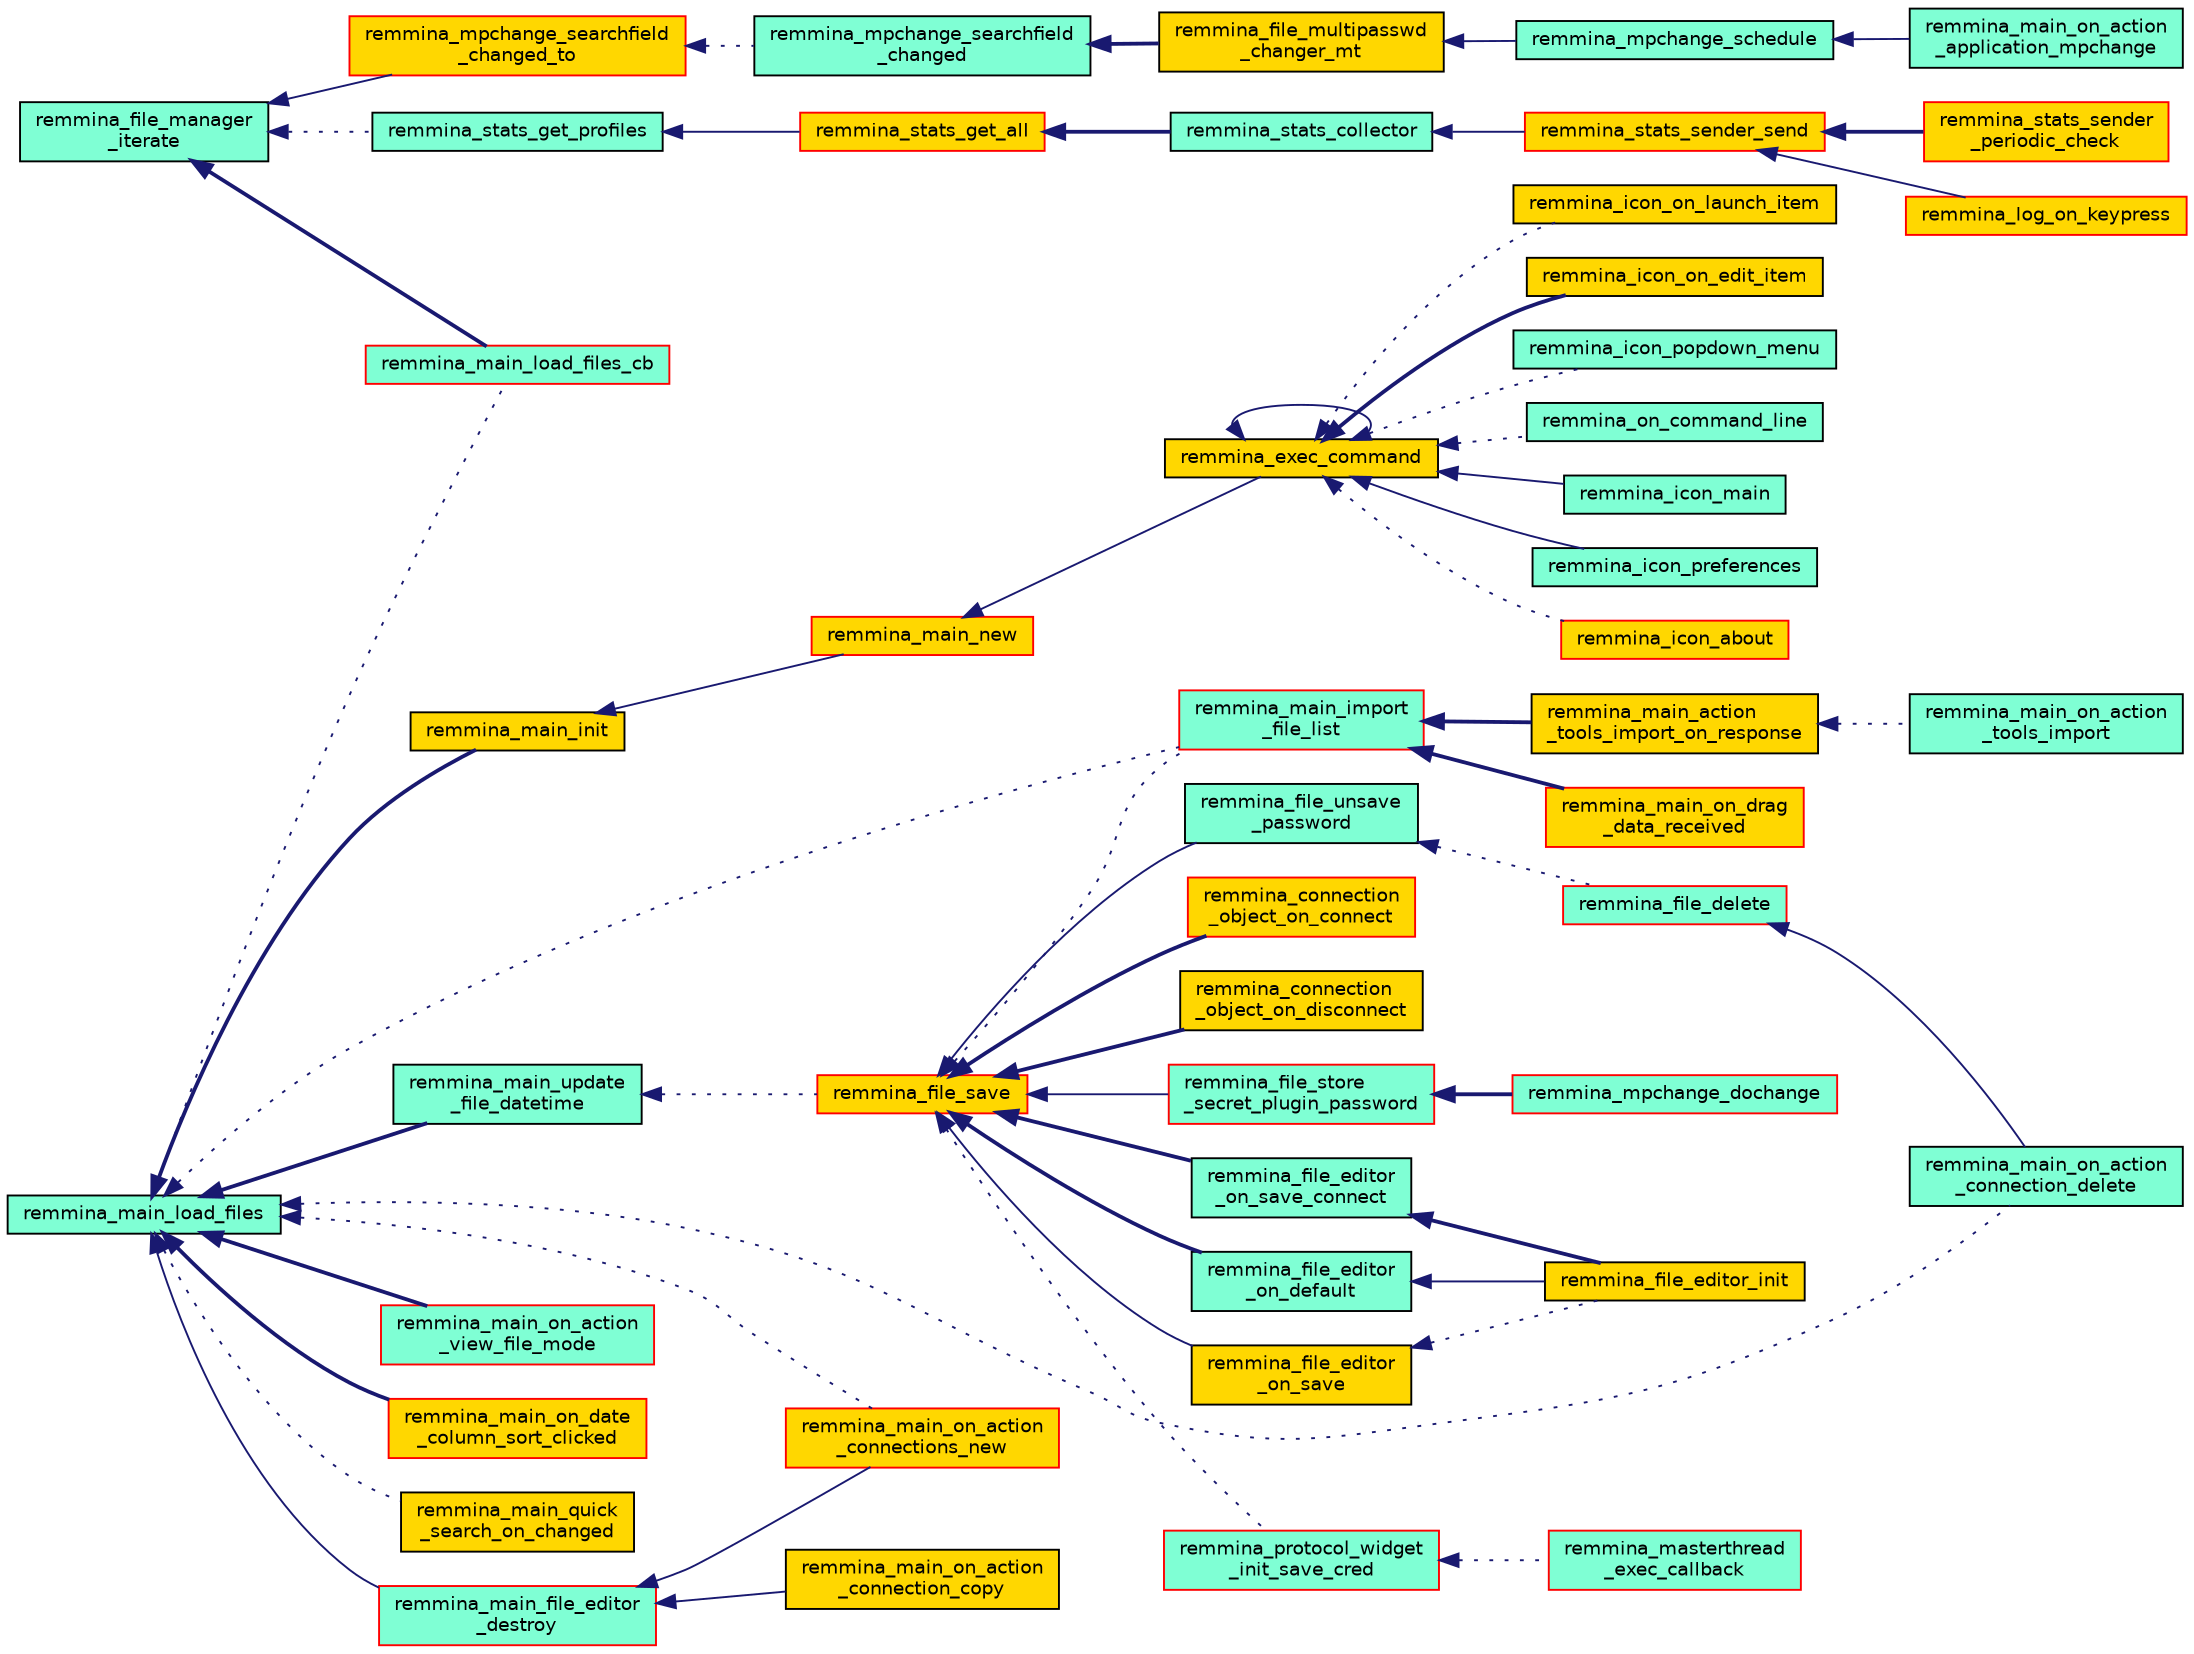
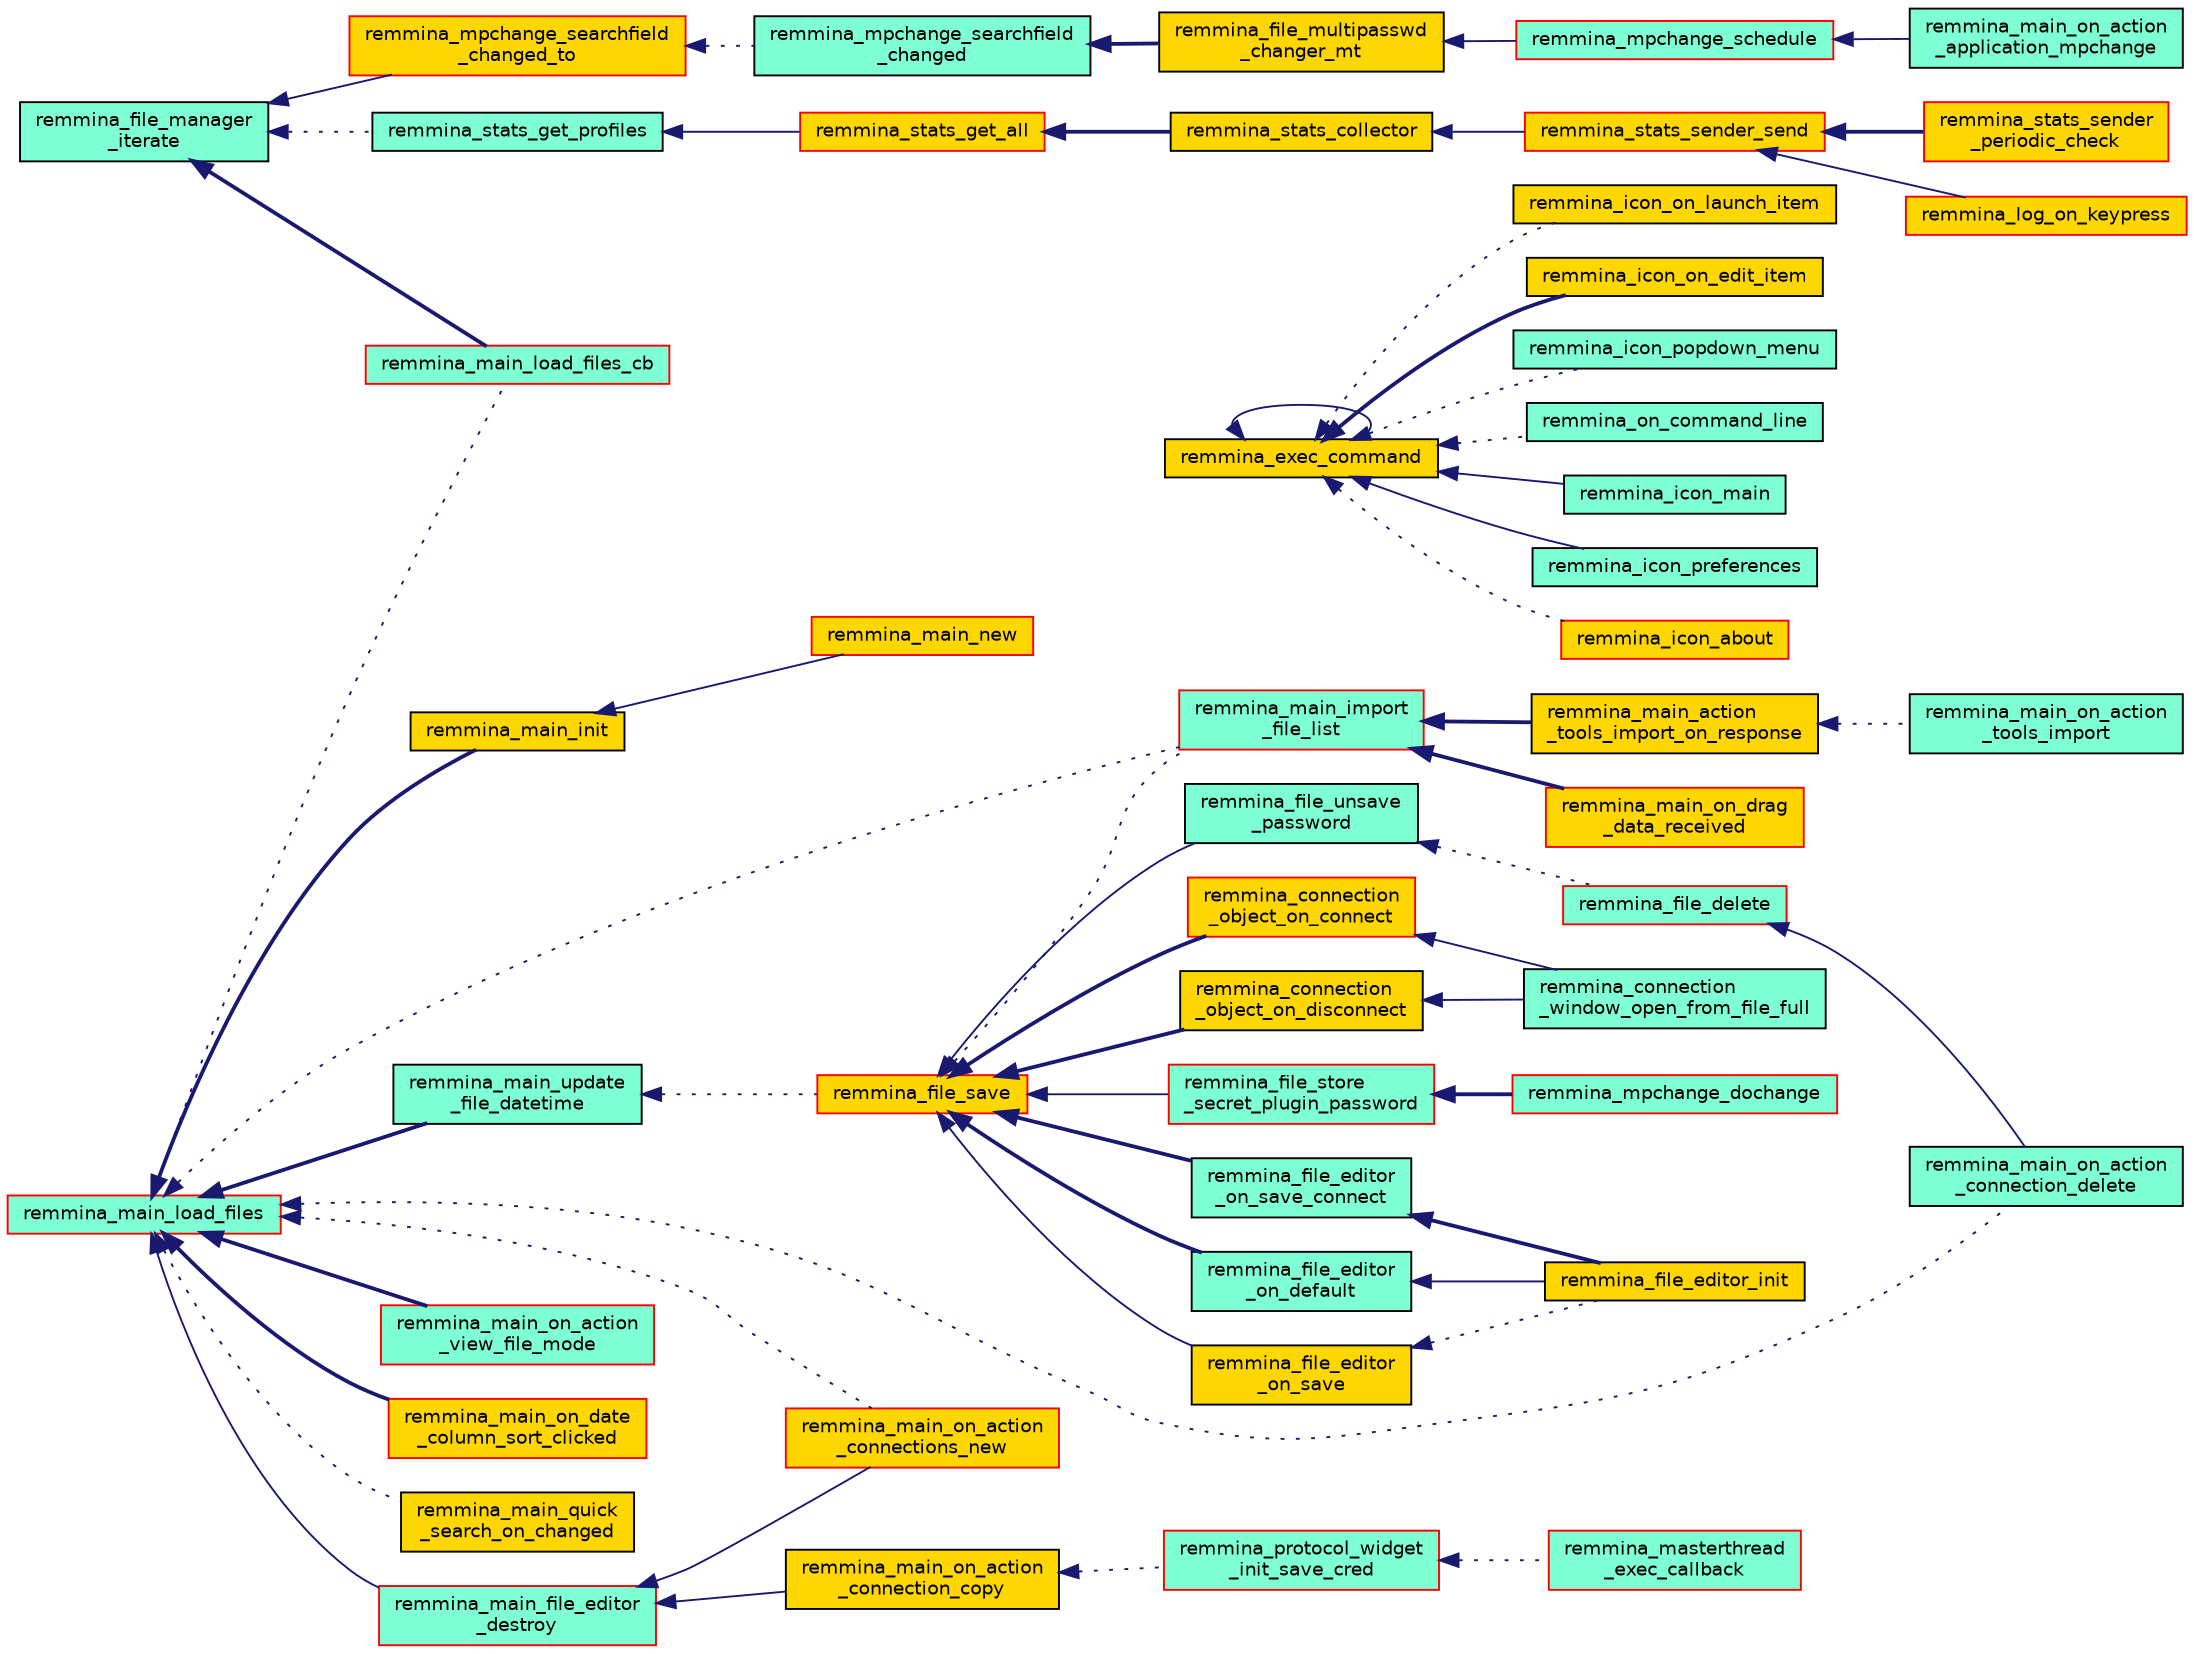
node "remmina_mpchange_schedule": color black -> red
node "remmina_stats_collector": fillcolor aquamarine -> gold
edge "remmina_exec_command" -> "remmina_main_new": removed
node "remmina_connection _window_open_from_file_full": added
node "remmina_main_load_files": color black -> red
edge "remmina_protocol_widget _init_save_cred" -> "remmina_file_save": now "remmina_protocol_widget _init_save_cred" -> "remmina_main_on_action _connection_copy"
